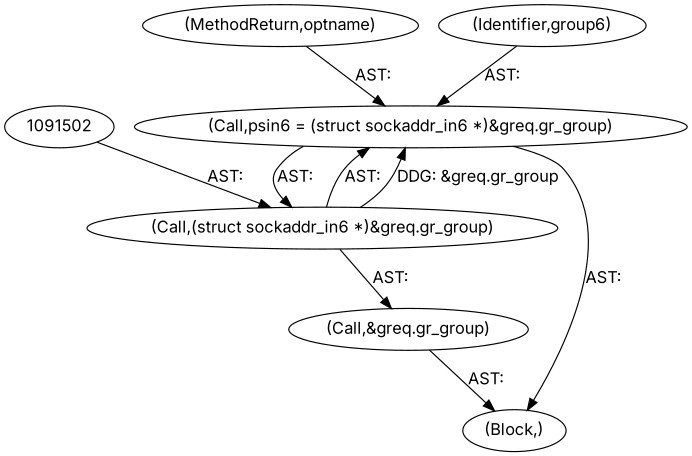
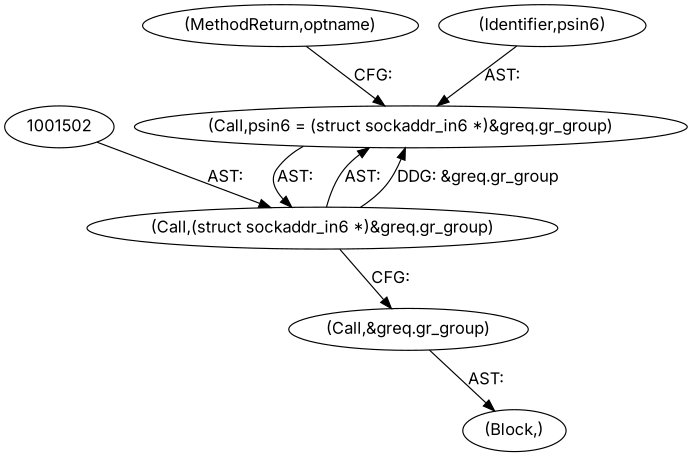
node "(Identifier,group6)": label "(Identifier,group6)" -> "(Identifier,psin6)"
edge "(MethodReturn,optname)" -> "(Call,psin6 = (struct sockaddr_in6 *)&greq.gr_group)": label "AST: " -> "CFG: "
node "1091502": label "1091502" -> "1001502"
edge "(Call,psin6 = (struct sockaddr_in6 *)&greq.gr_group)" -> "(Block,)": removed, label "AST:"
edge "(Call,(struct sockaddr_in6 *)&greq.gr_group)" -> "(Call,&greq.gr_group)": label "AST: " -> "CFG: "
